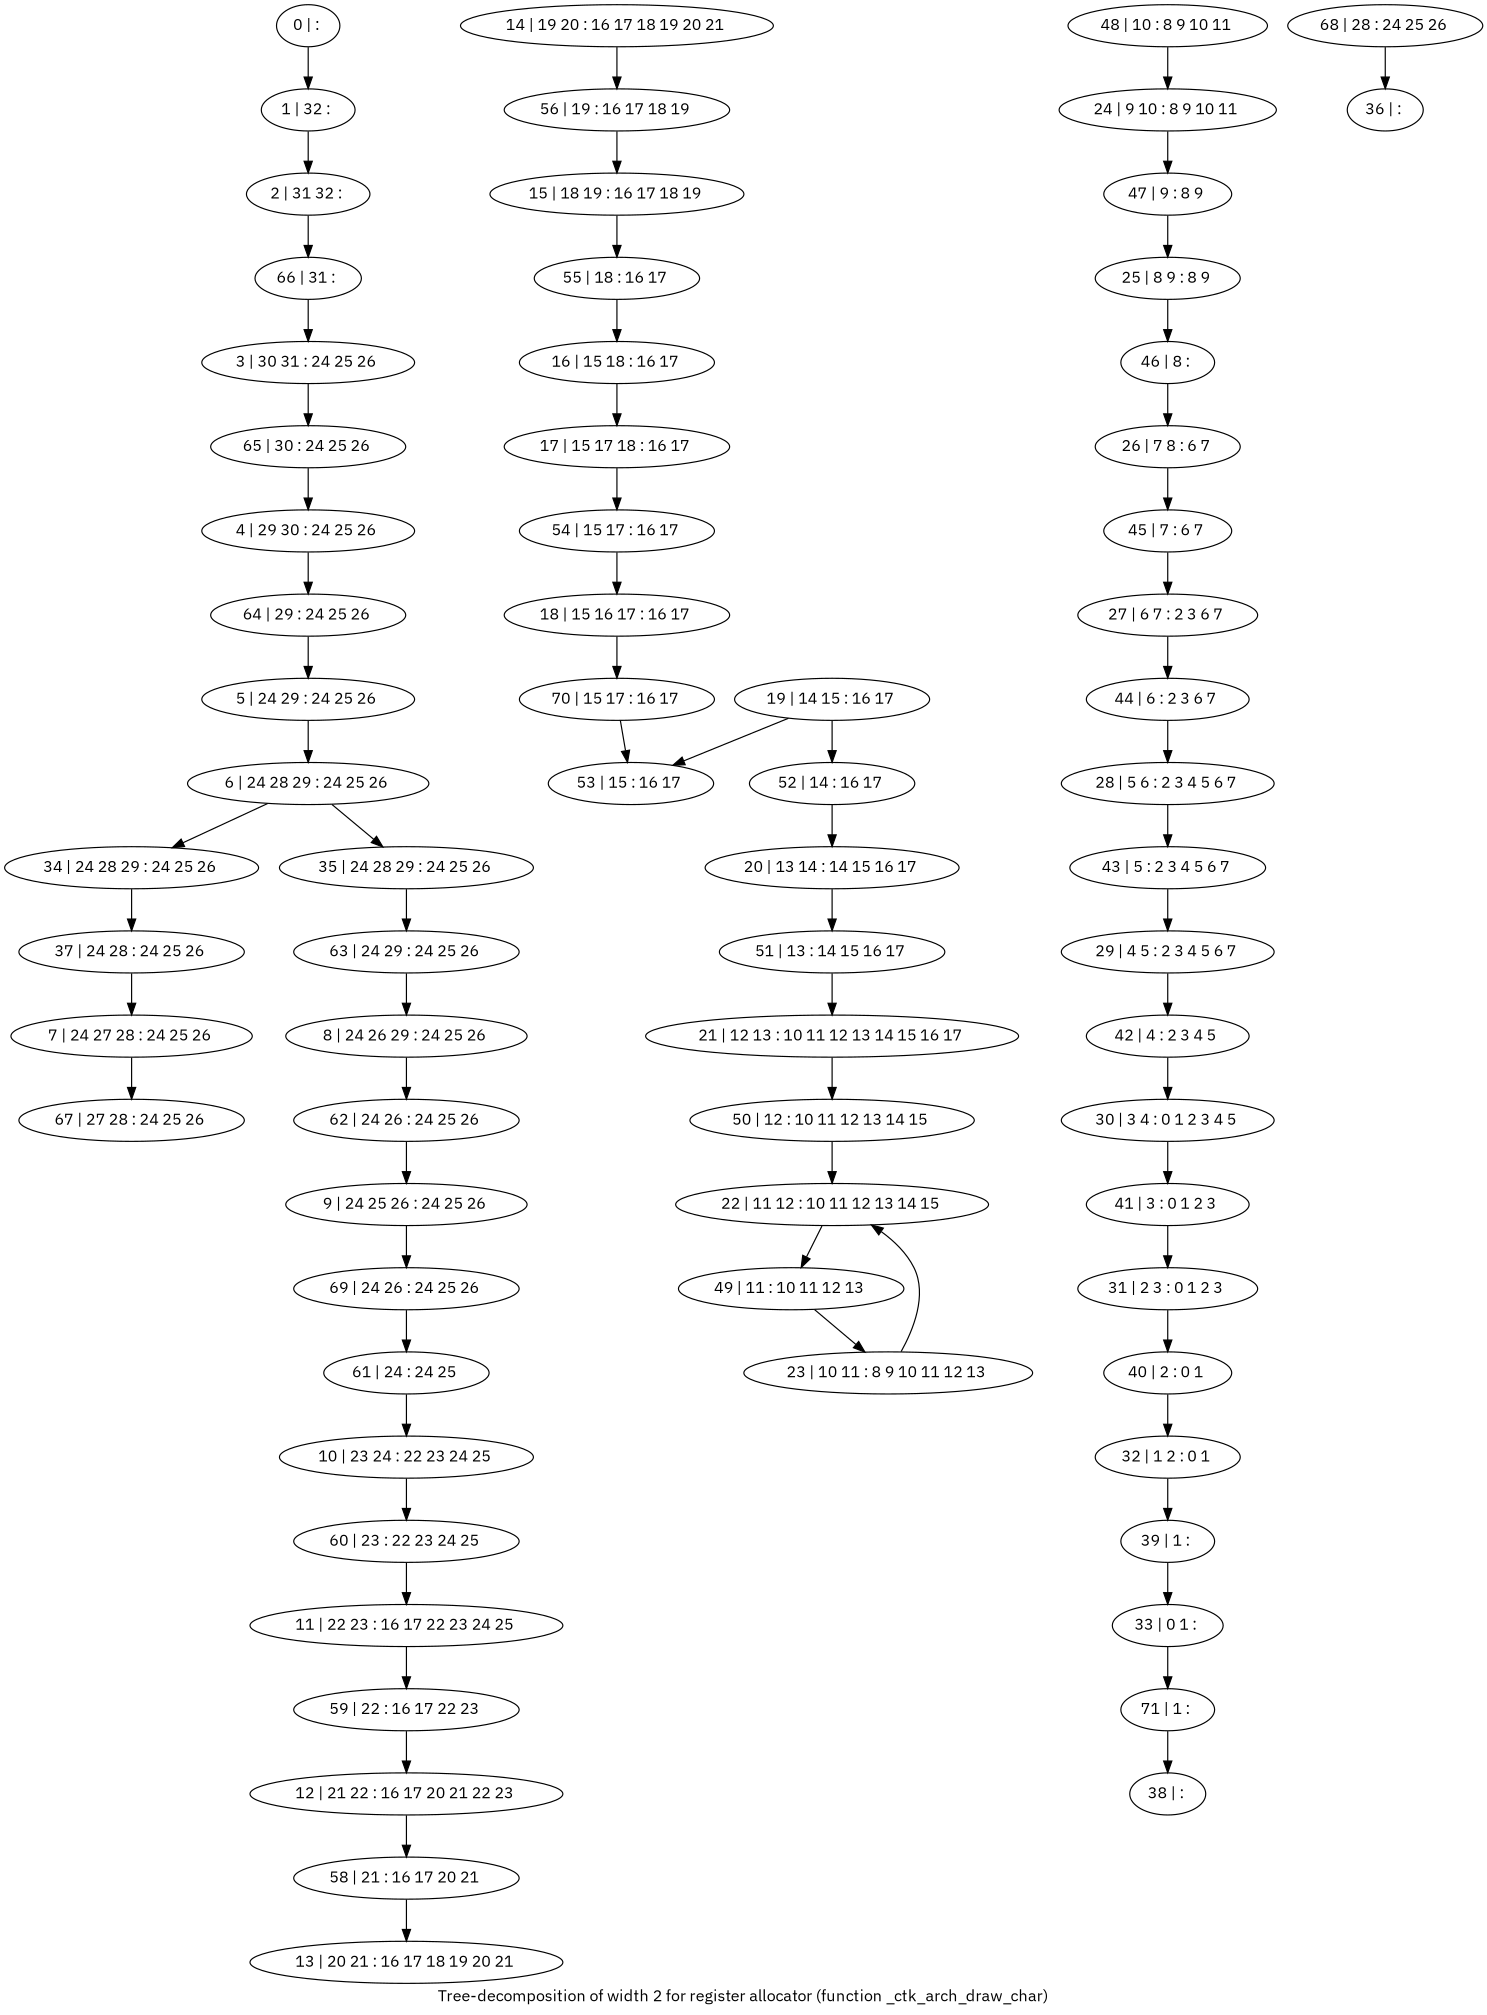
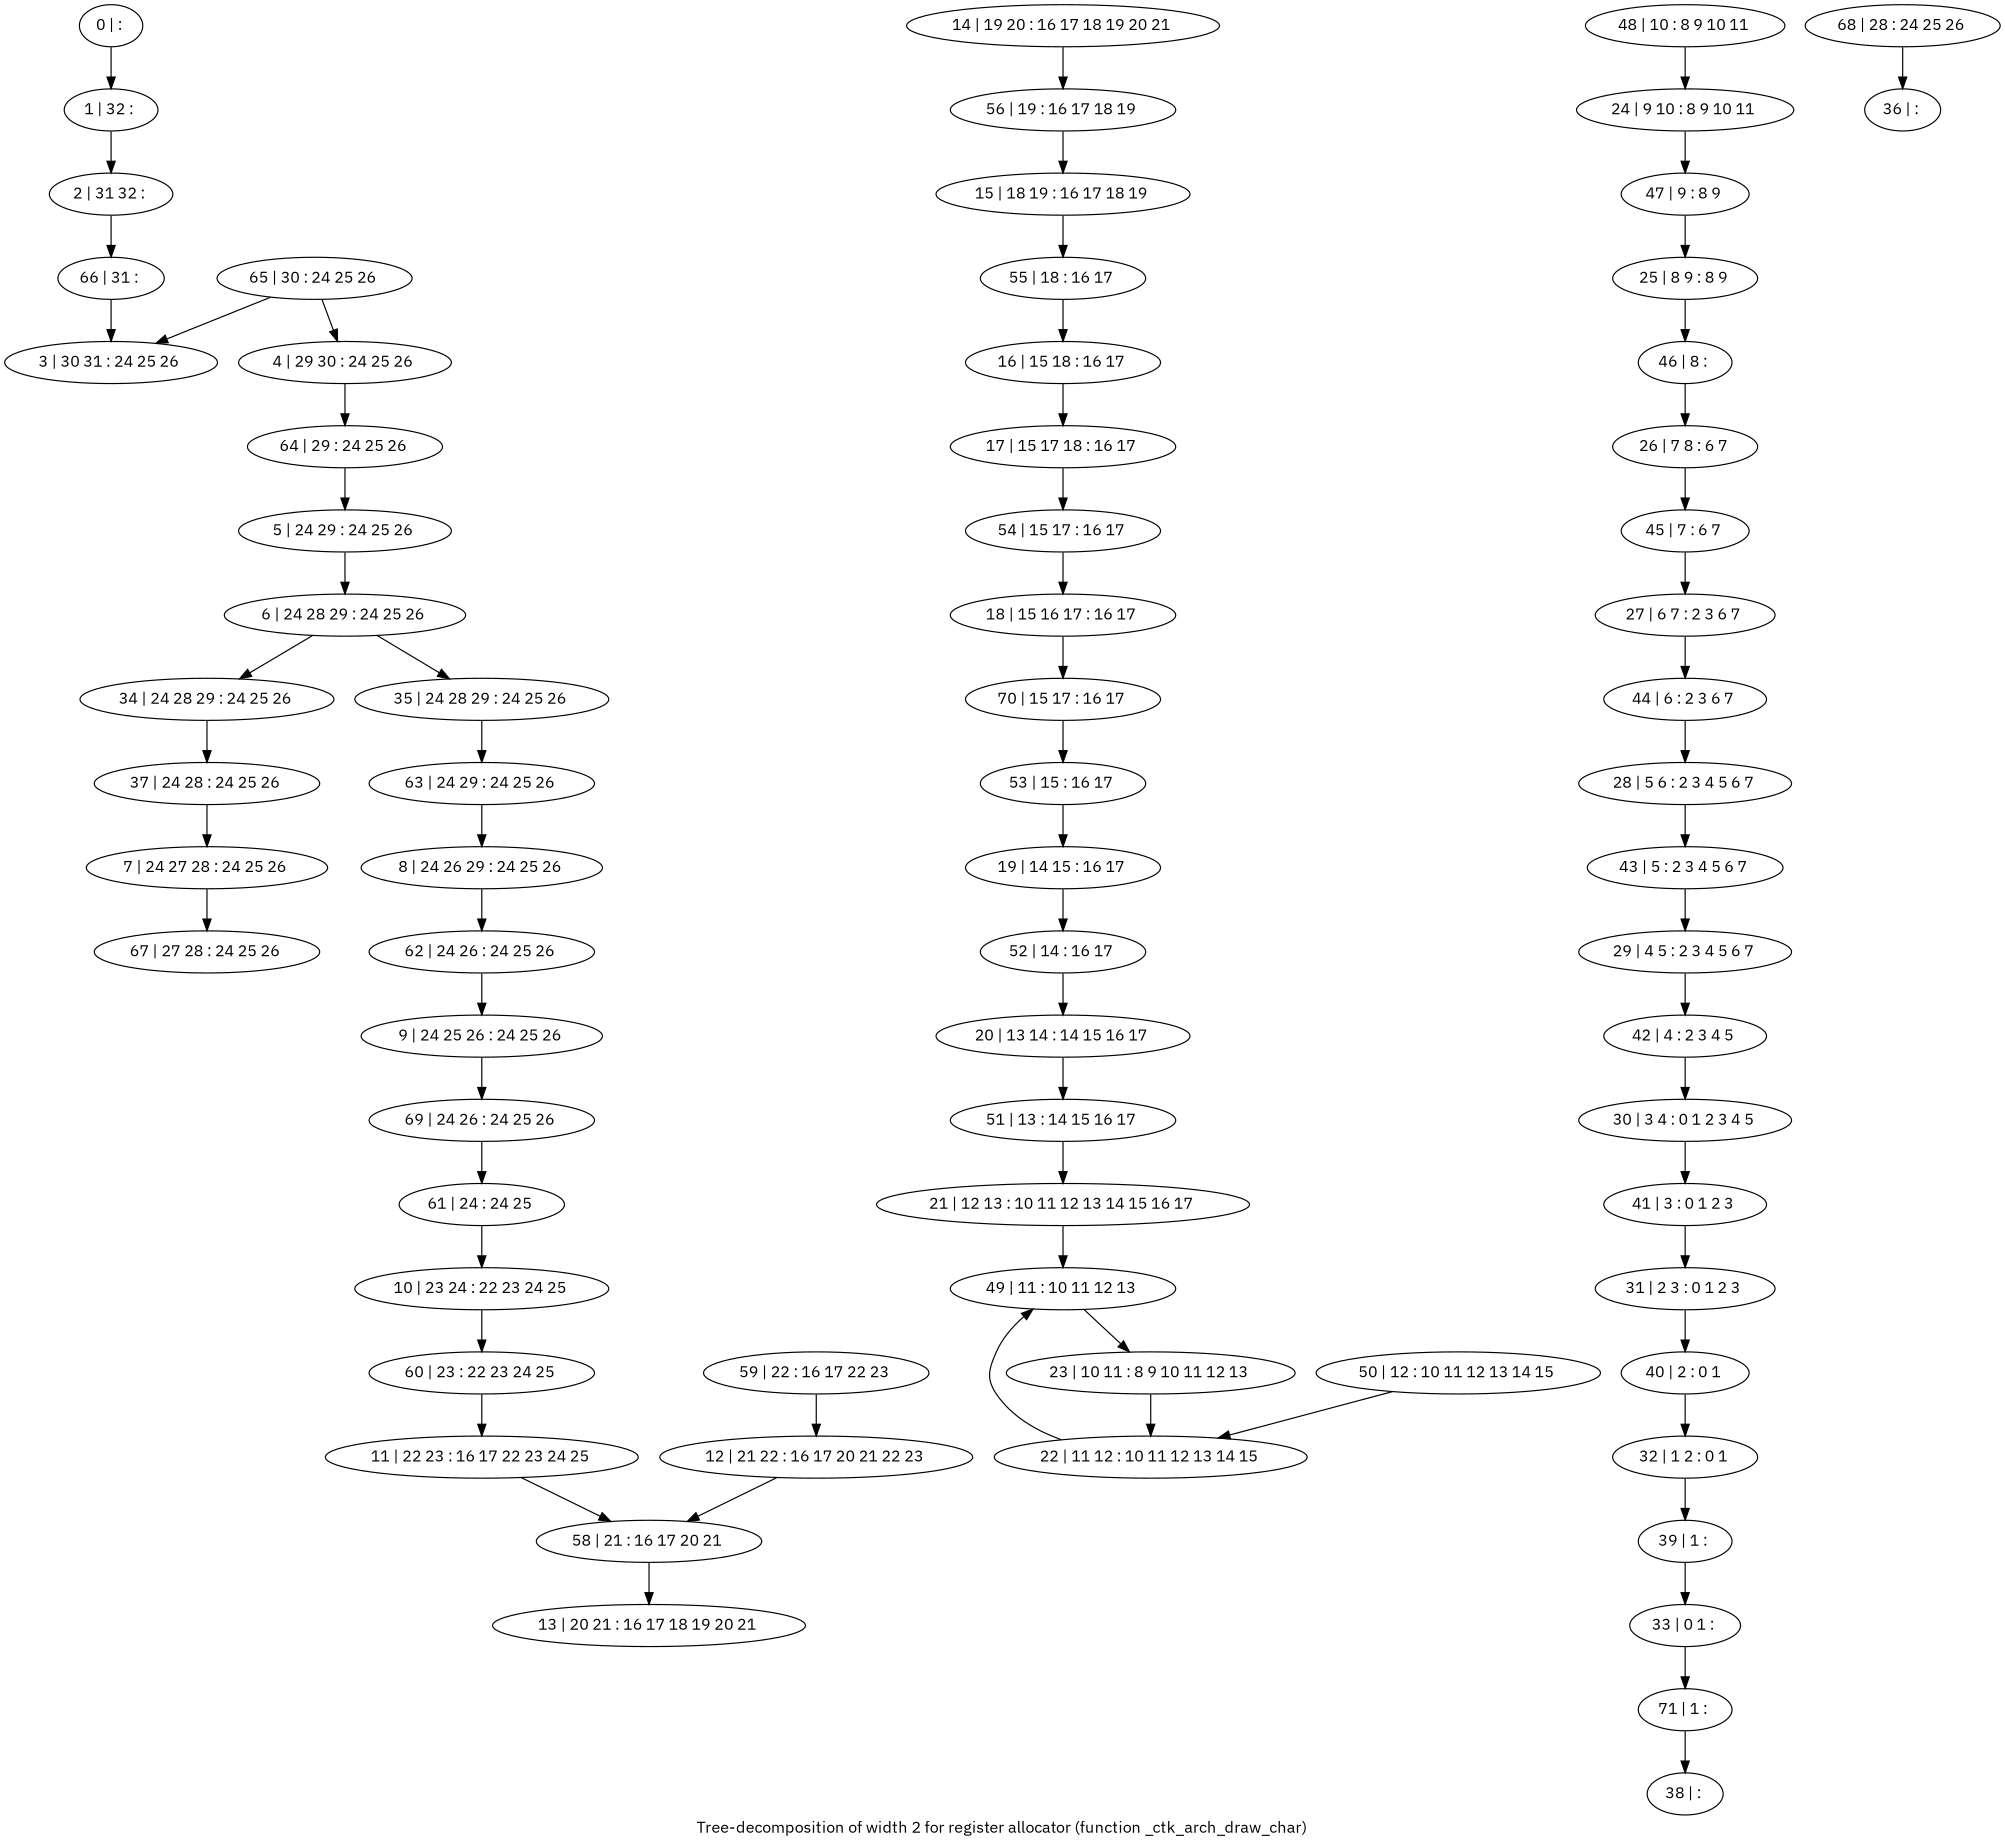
edge "3 | 30 31 : 24 25 26" -> "65 | 30 : 24 25 26": reversed
edge "19 | 14 15 : 16 17" -> "53 | 15 : 16 17": reversed
edge "21 | 12 13 : 10 11 12 13 14 15 16 17" -> "50 | 12 : 10 11 12 13 14 15": now "21 | 12 13 : 10 11 12 13 14 15 16 17" -> "49 | 11 : 10 11 12 13"
edge "11 | 22 23 : 16 17 22 23 24 25" -> "59 | 22 : 16 17 22 23": now "11 | 22 23 : 16 17 22 23 24 25" -> "58 | 21 : 16 17 20 21"
